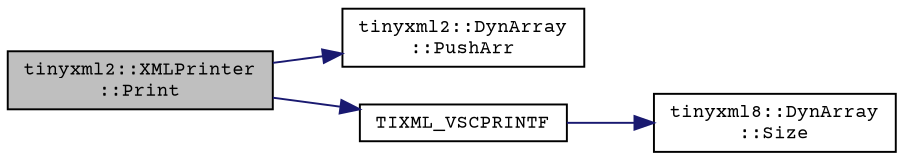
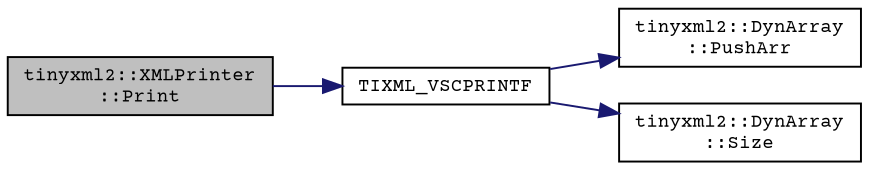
edge "tinyxml2::XMLPrinter ::Print" -> "tinyxml2::DynArray ::PushArr": now "TIXML_VSCPRINTF" -> "tinyxml2::DynArray ::PushArr"
node "tinyxml8::DynArray ::Size": label "tinyxml8::DynArray ::Size" -> "tinyxml2::DynArray ::Size"
